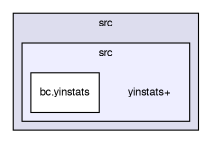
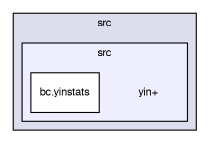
node "yinstats+": label "yinstats+" -> "yin+"
